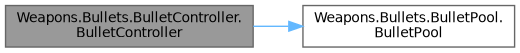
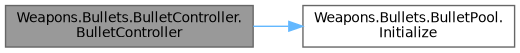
node "Weapons.Bullets.BulletPool. BulletPool": label "Weapons.Bullets.BulletPool. BulletPool" -> "Weapons.Bullets.BulletPool. Initialize"
